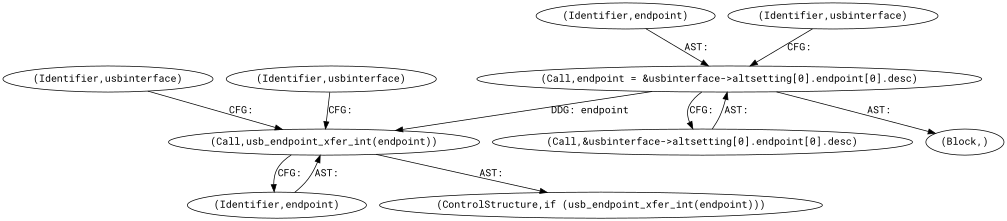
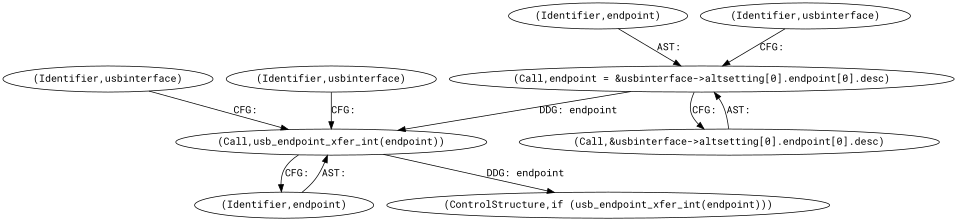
node "(Block,)": removed
edge "(Call,usb_endpoint_xfer_int(endpoint))" -> "(ControlStructure,if (usb_endpoint_xfer_int(endpoint)))": label "AST: " -> "DDG: endpoint"
